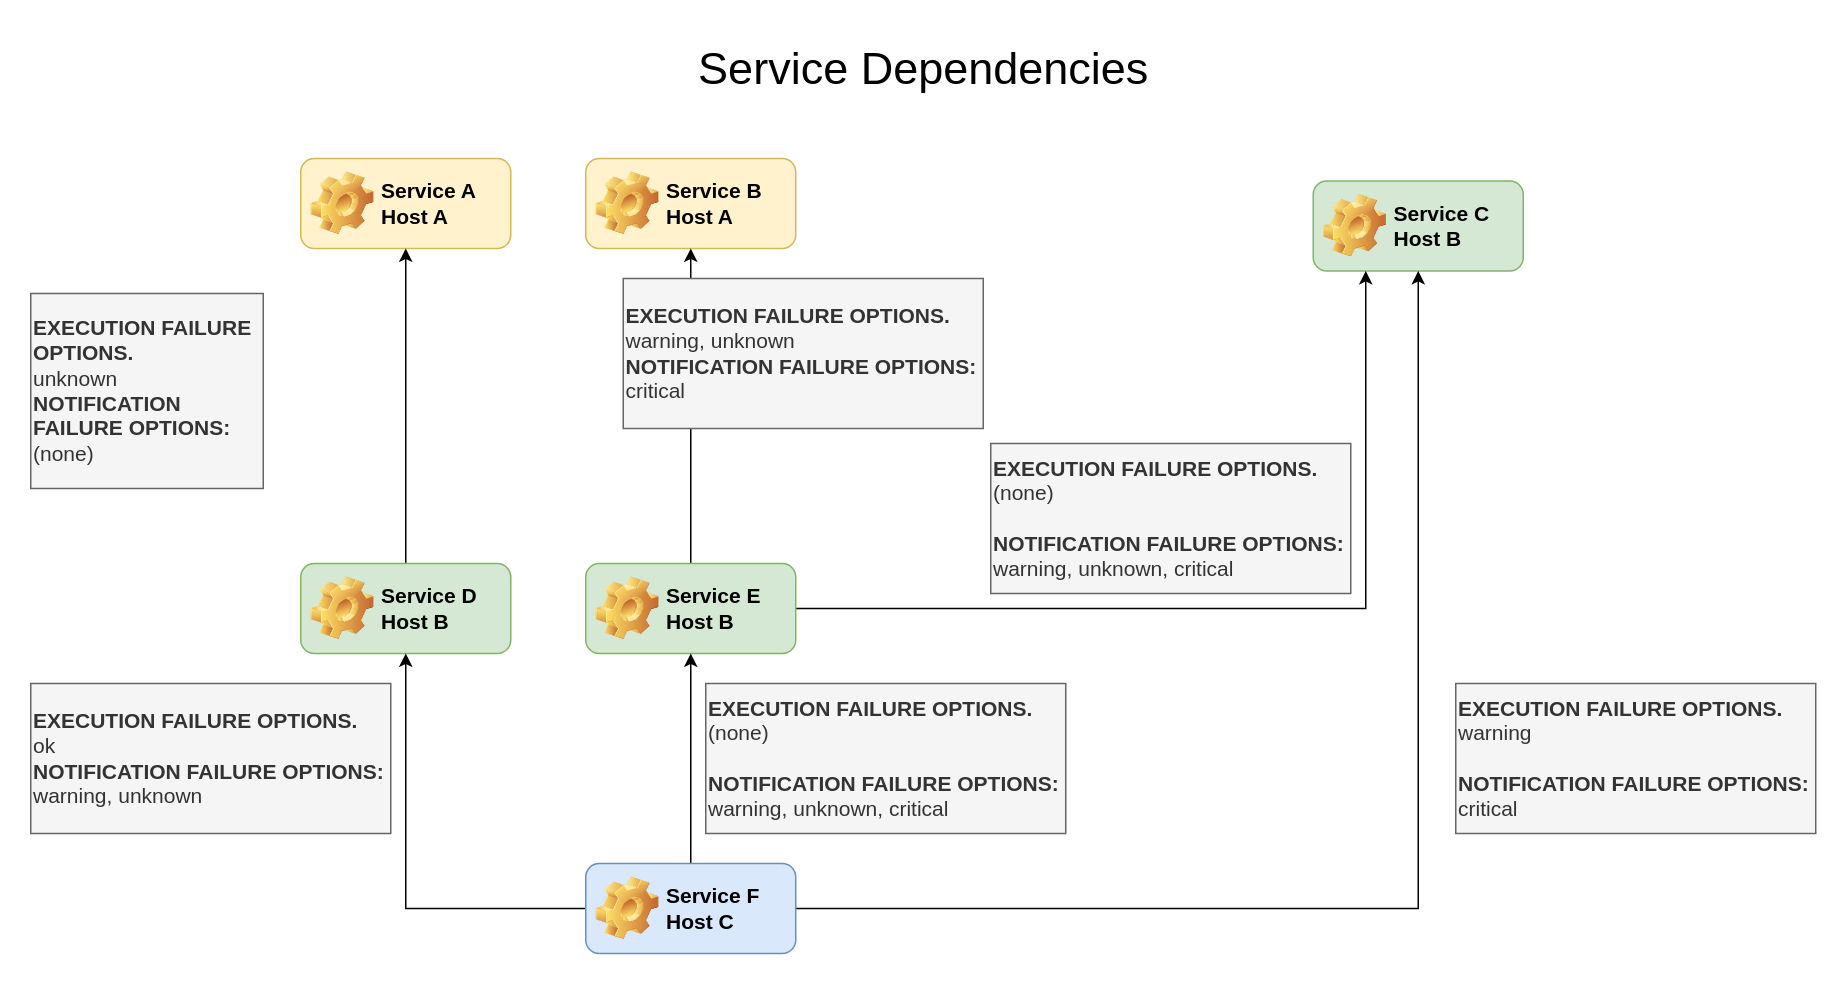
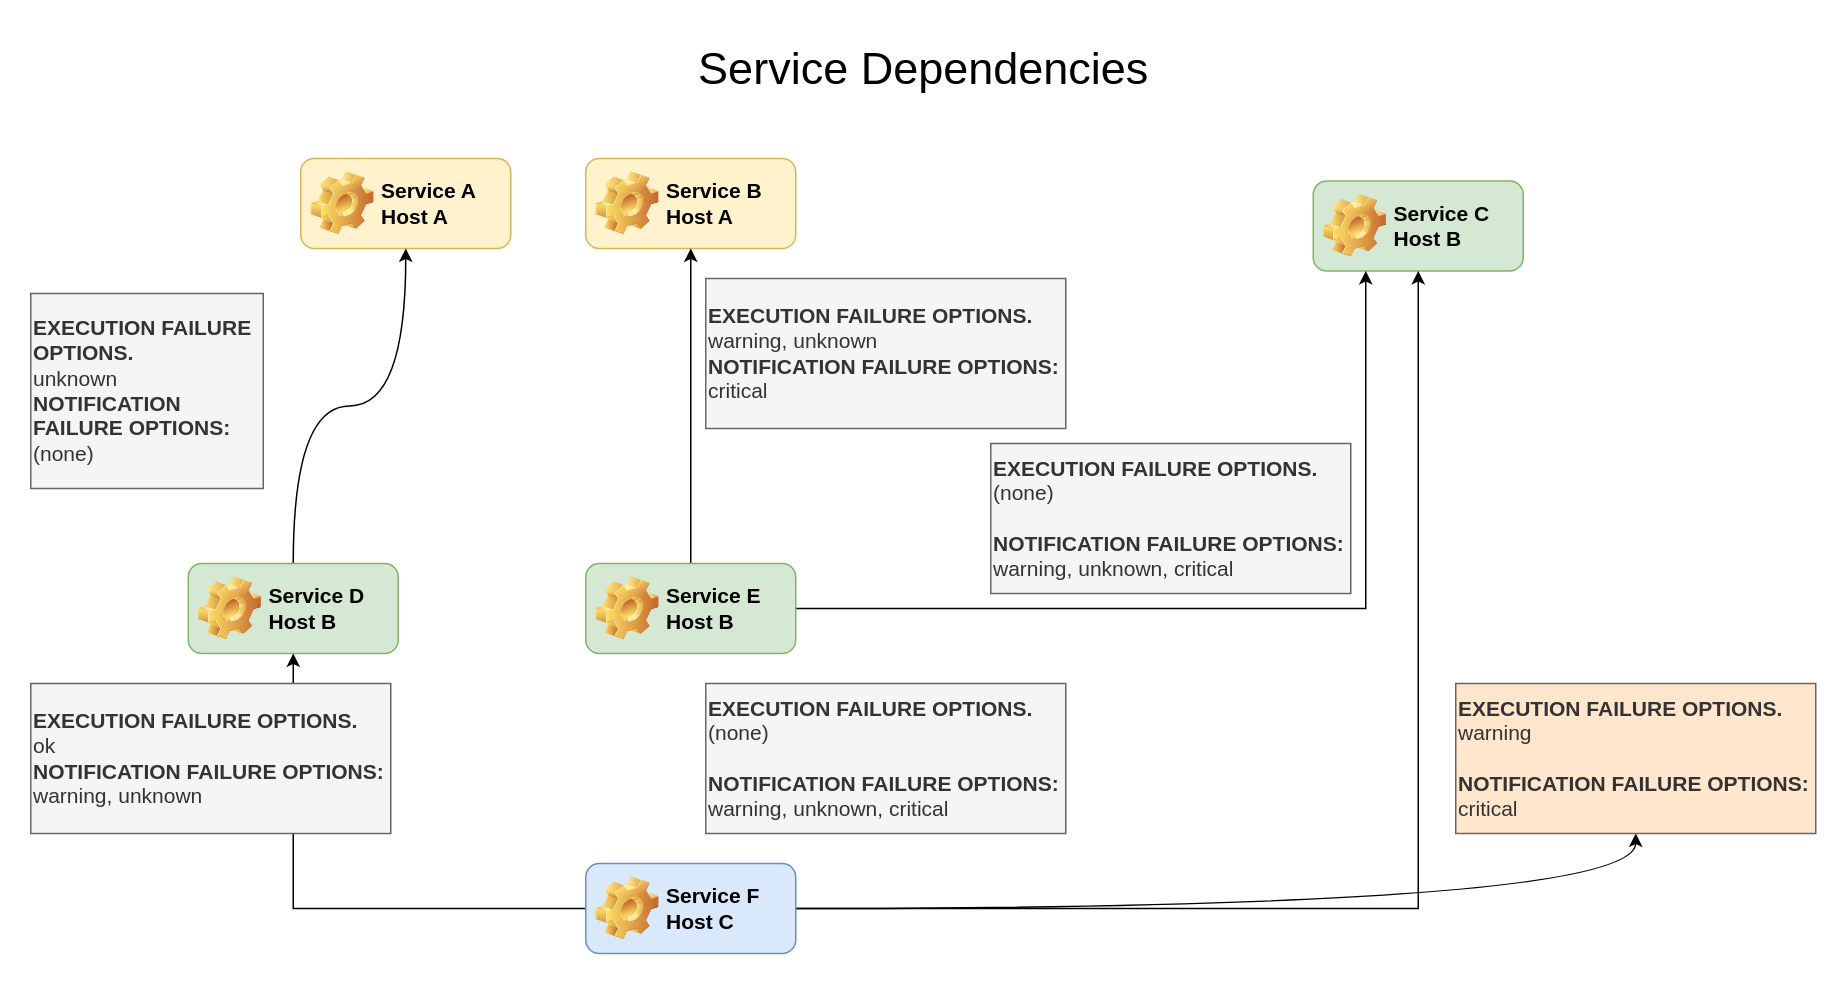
node "EXECUTION FAILURE OPTIONS. warning, unknown NOTIFICATION FAILURE OPTIONS: critical": moved (803, 353) -> (886, 353)
node "Service D Host B": moved (406, 608) -> (293, 608)
node "EXECUTION FAILURE OPTIONS. warning NOTIFICATION FAILURE OPTIONS: critical": fillcolor #f5f5f5 -> #ffe6cc
edge "Service F Host C" -> "Service E Host B": now "Service F Host C" -> "EXECUTION FAILURE OPTIONS. warning NOTIFICATION FAILURE OPTIONS: critical"
